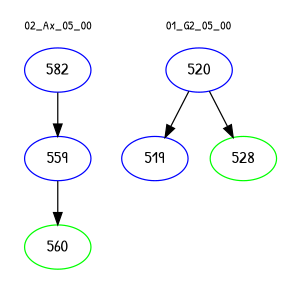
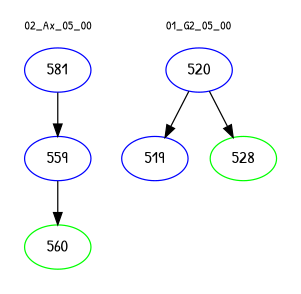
node "582": label "582" -> "581"
